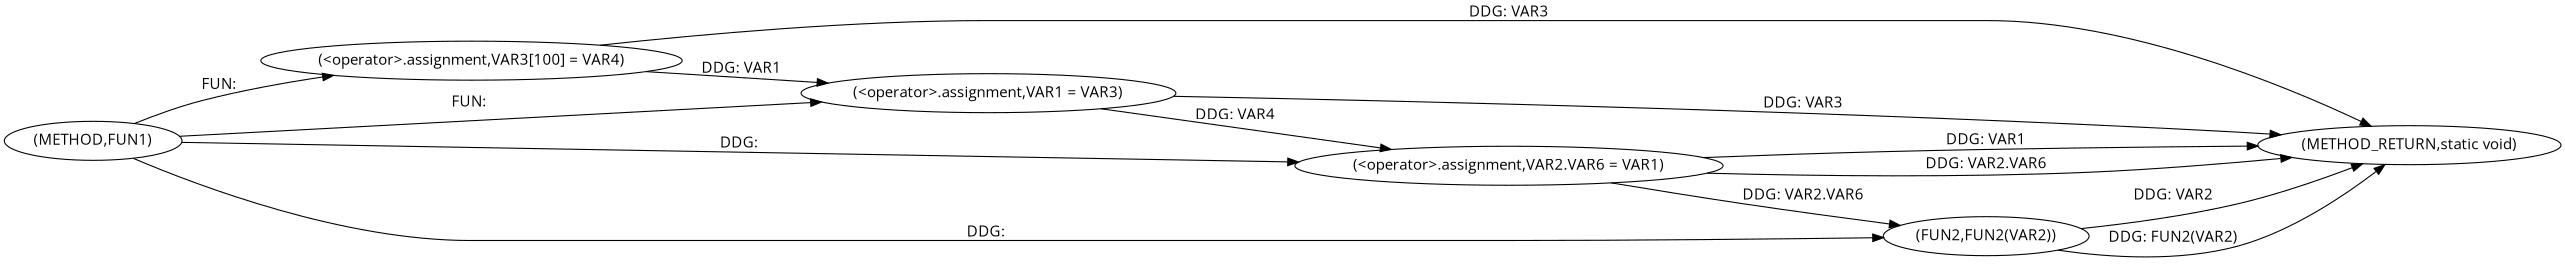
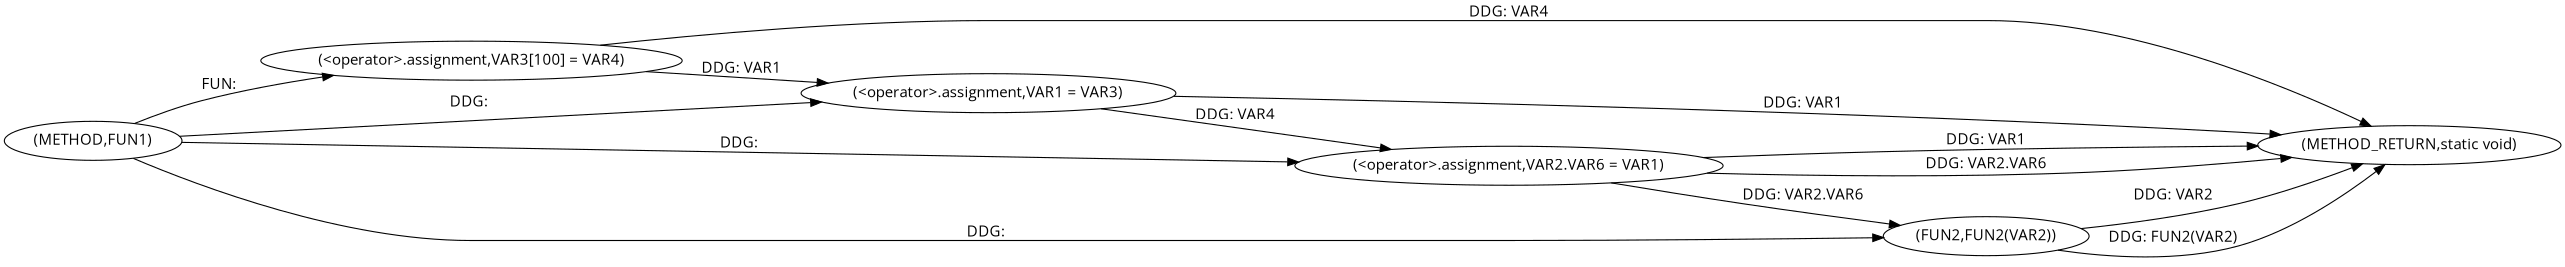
edge "(<operator>.assignment,VAR3[100] = VAR4)" -> "(METHOD_RETURN,static void)": label "DDG: VAR3" -> "DDG: VAR4"
edge "(METHOD,FUN1)" -> "(<operator>.assignment,VAR1 = VAR3)": label "FUN: " -> "DDG: "
edge "(<operator>.assignment,VAR1 = VAR3)" -> "(METHOD_RETURN,static void)": label "DDG: VAR3" -> "DDG: VAR1"
